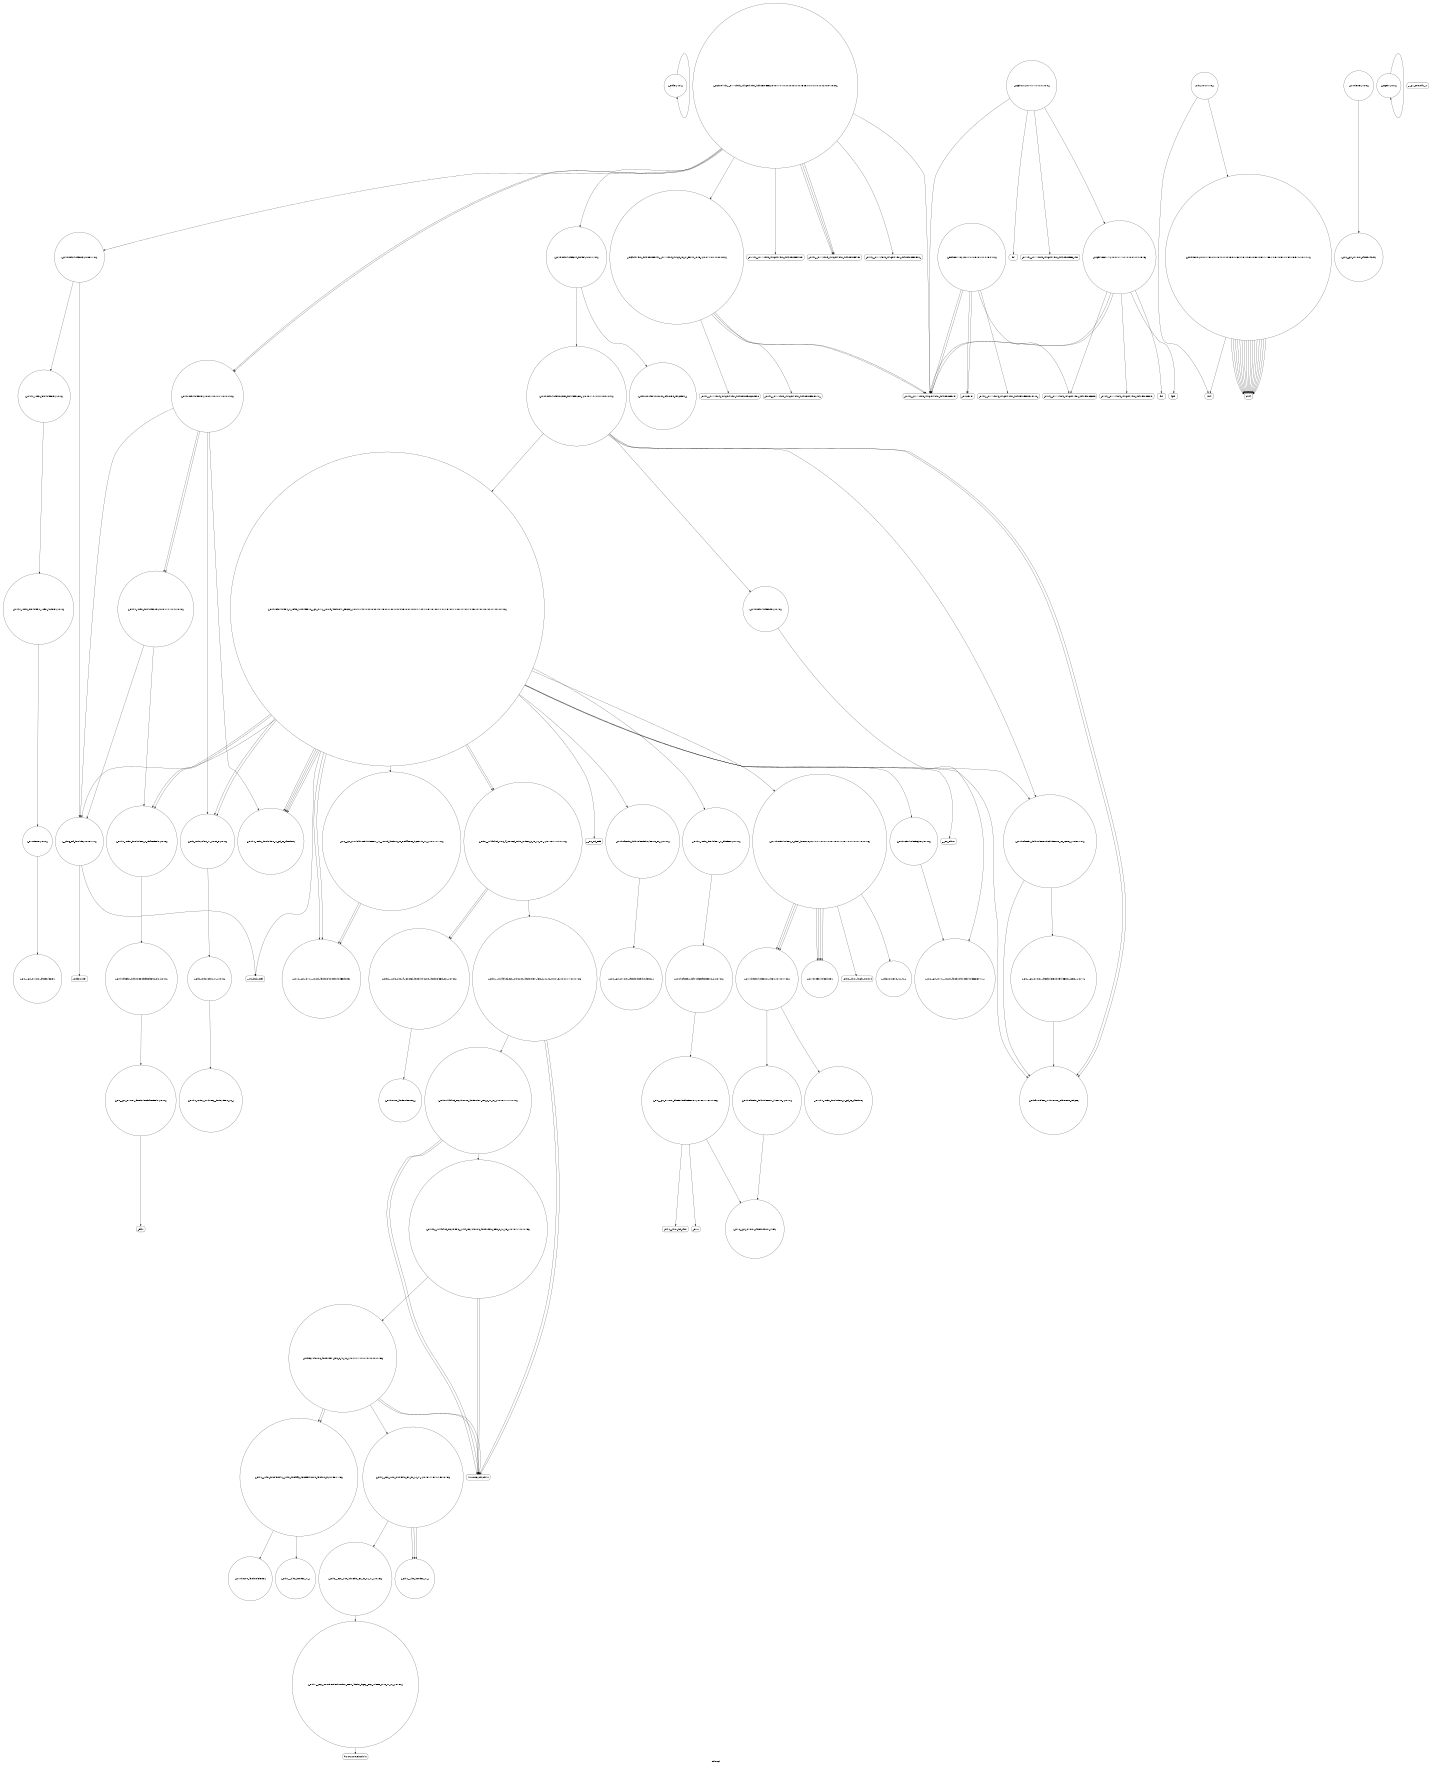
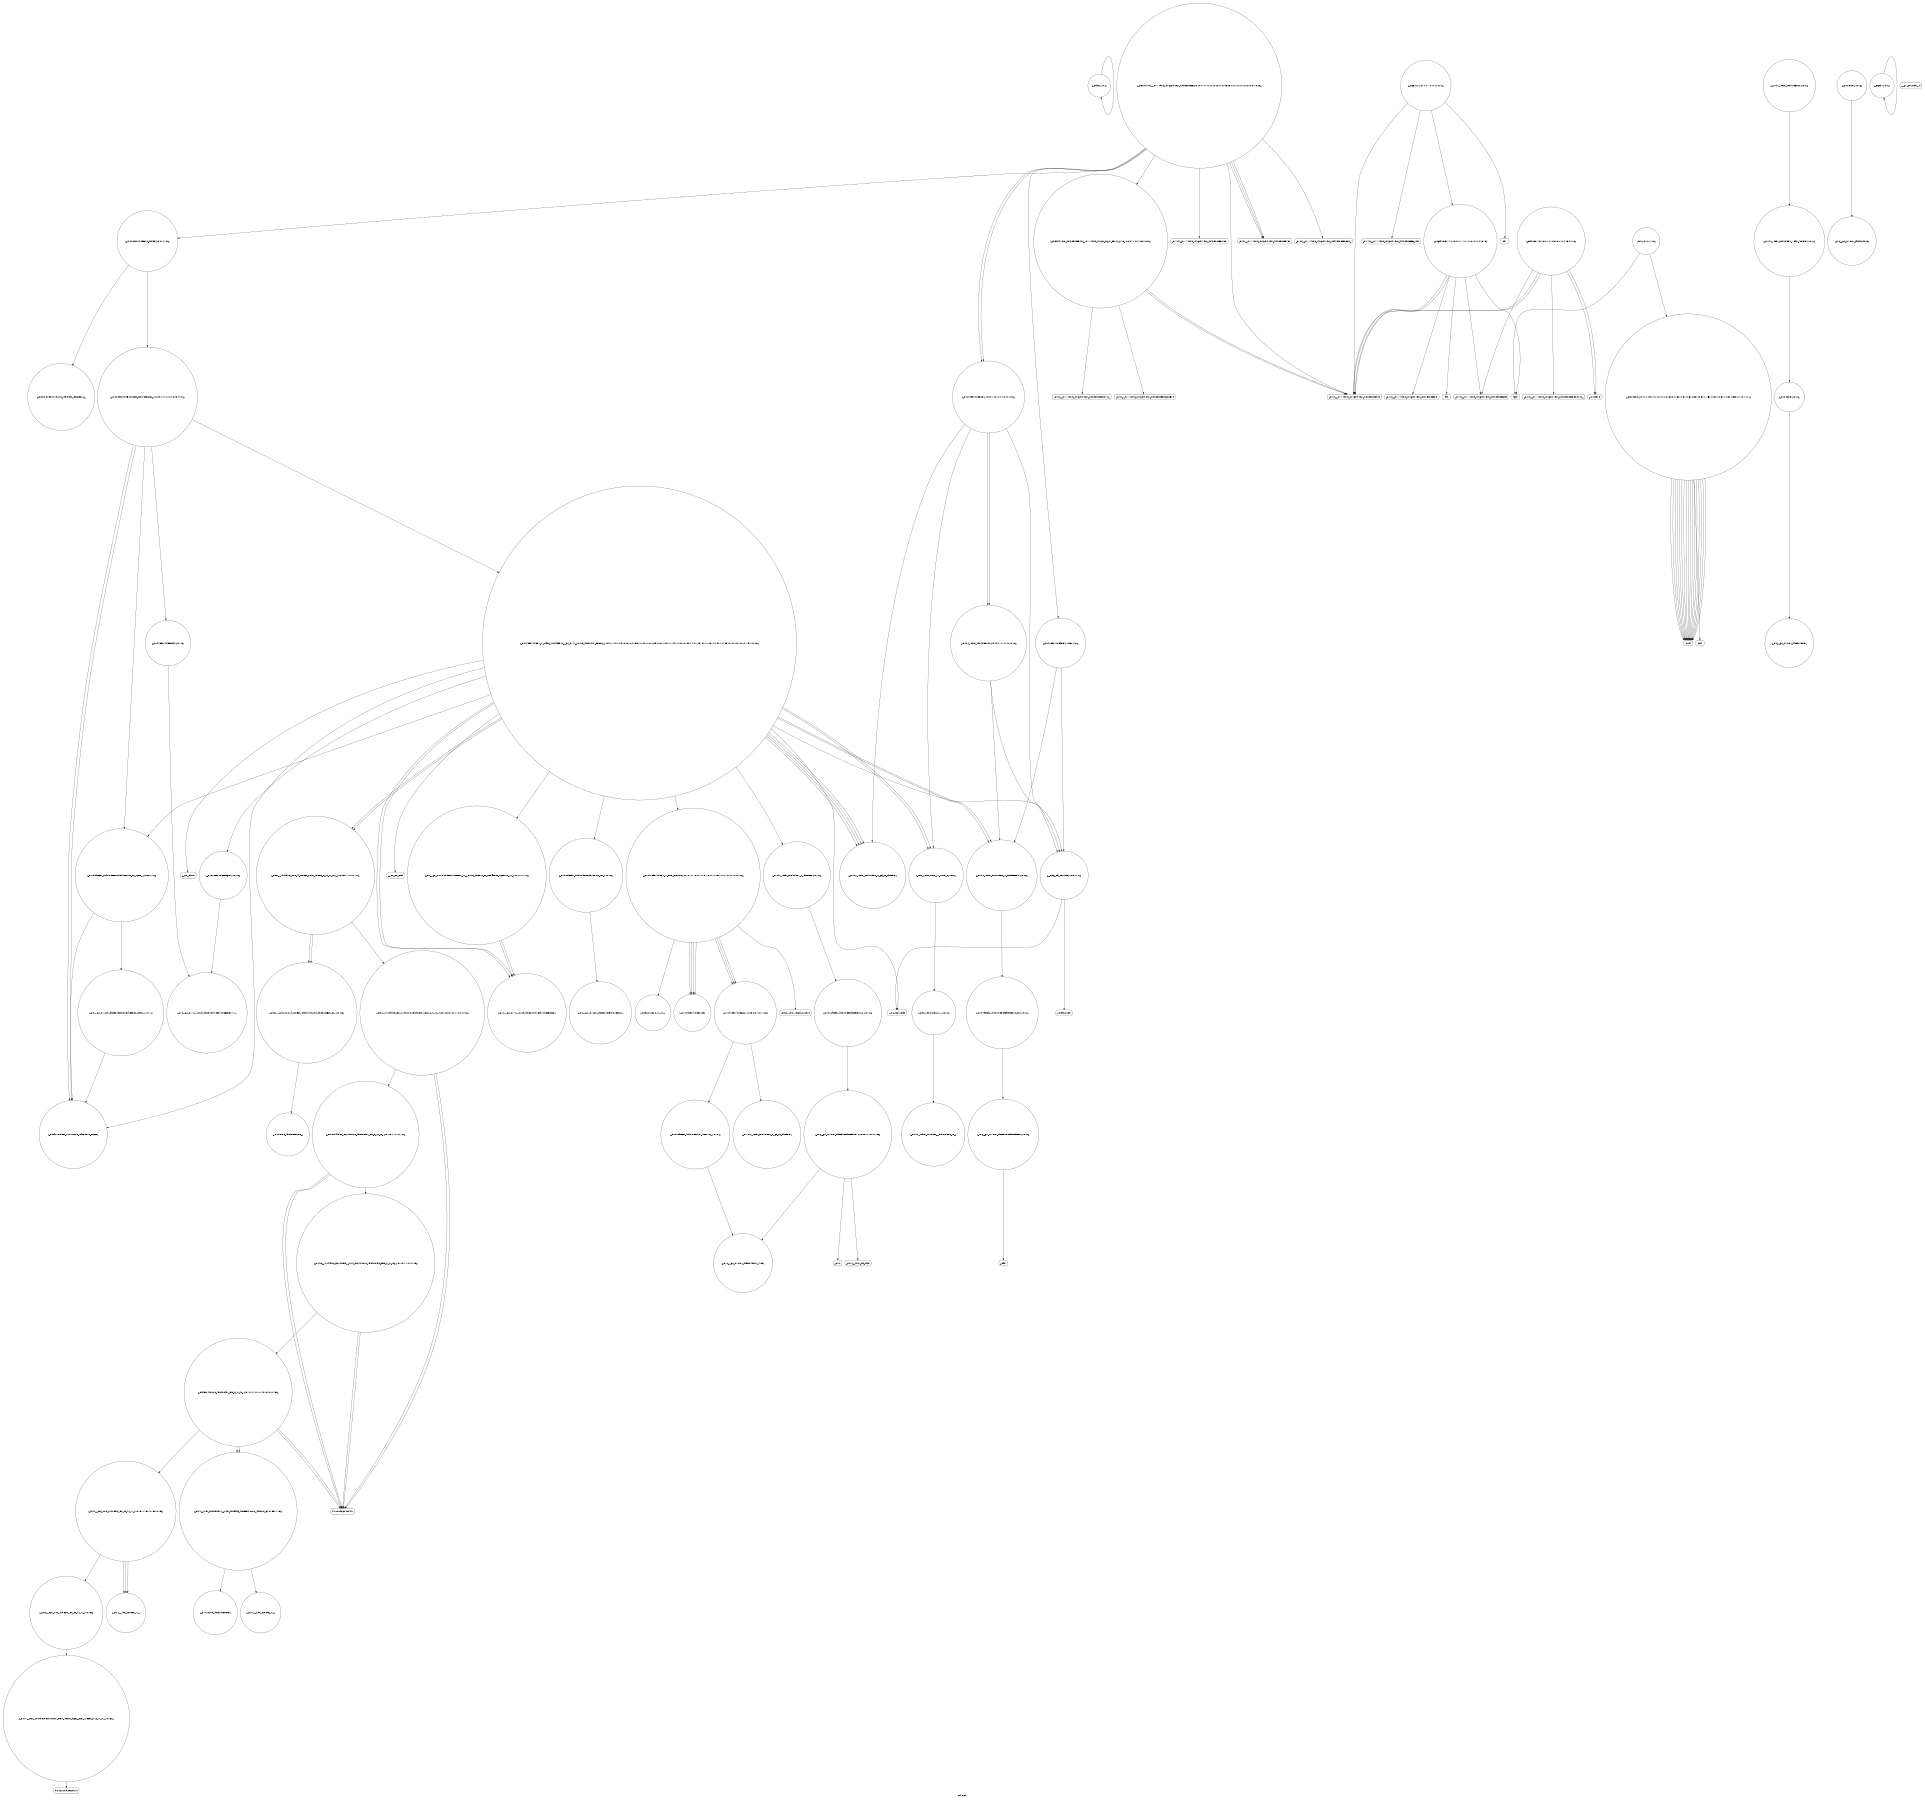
edge "{main|{<s0>62|<s1>63}}" -> "scanf": now "{main|{<s0>62|<s1>63}}" -> "fgetc"
edge "{_ZNSt6vectorIiSaIiEEC2Ev|{<s0>35|<s1>36}}" -> "{_ZNSt12_Vector_baseIiSaIiEEC2Ev|{<s0>64}}": now "{_ZNSt6vectorIiSaIiEEC2Ev|{<s0>35|<s1>36}}" -> "{_ZNSt12_Vector_baseIiSaIiEE13_M_deallocateEPim|{<s0>75}}"
